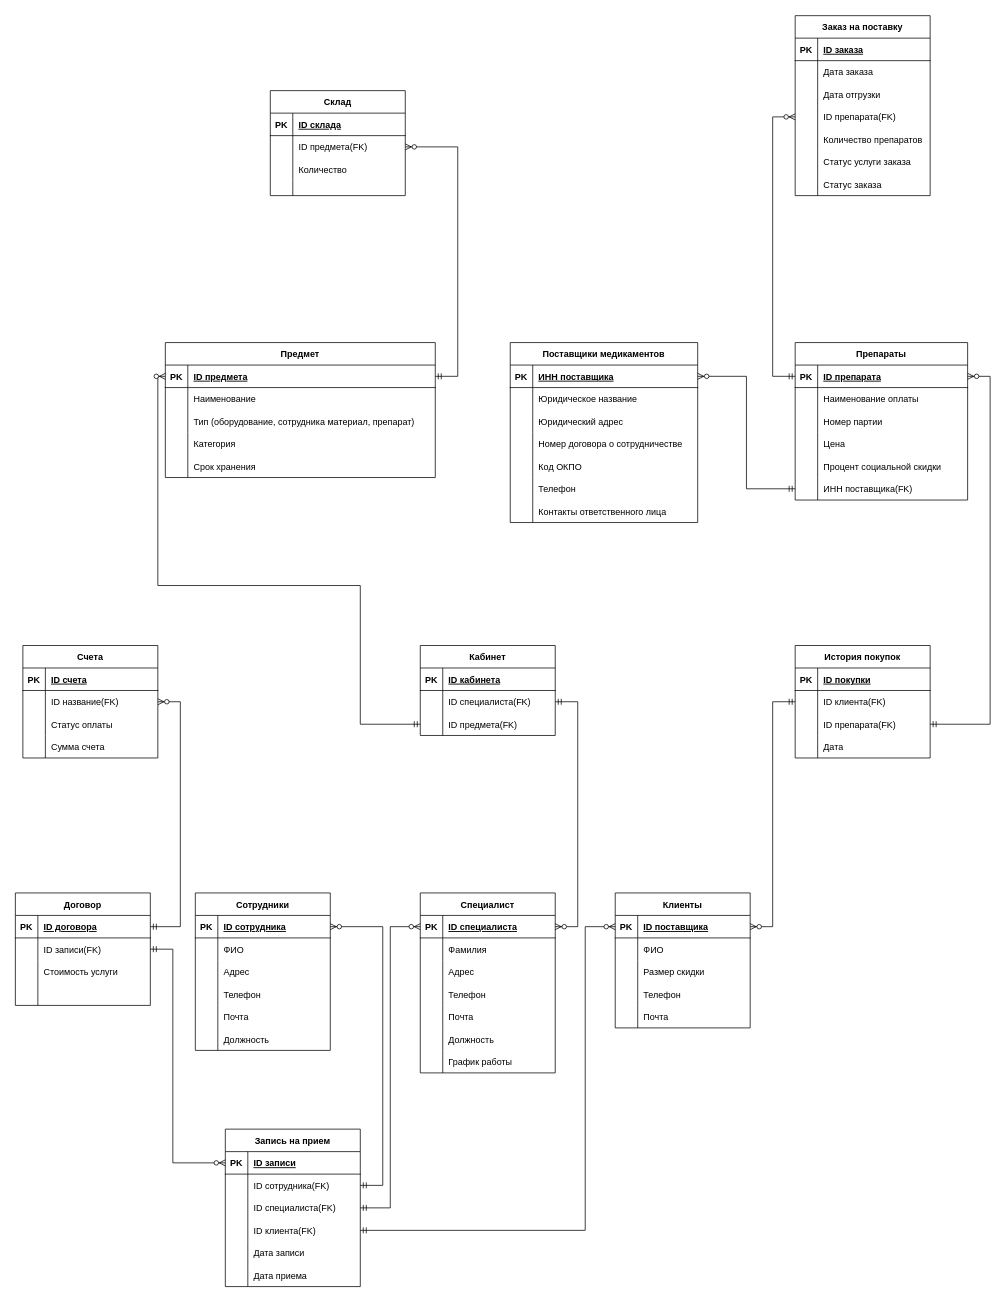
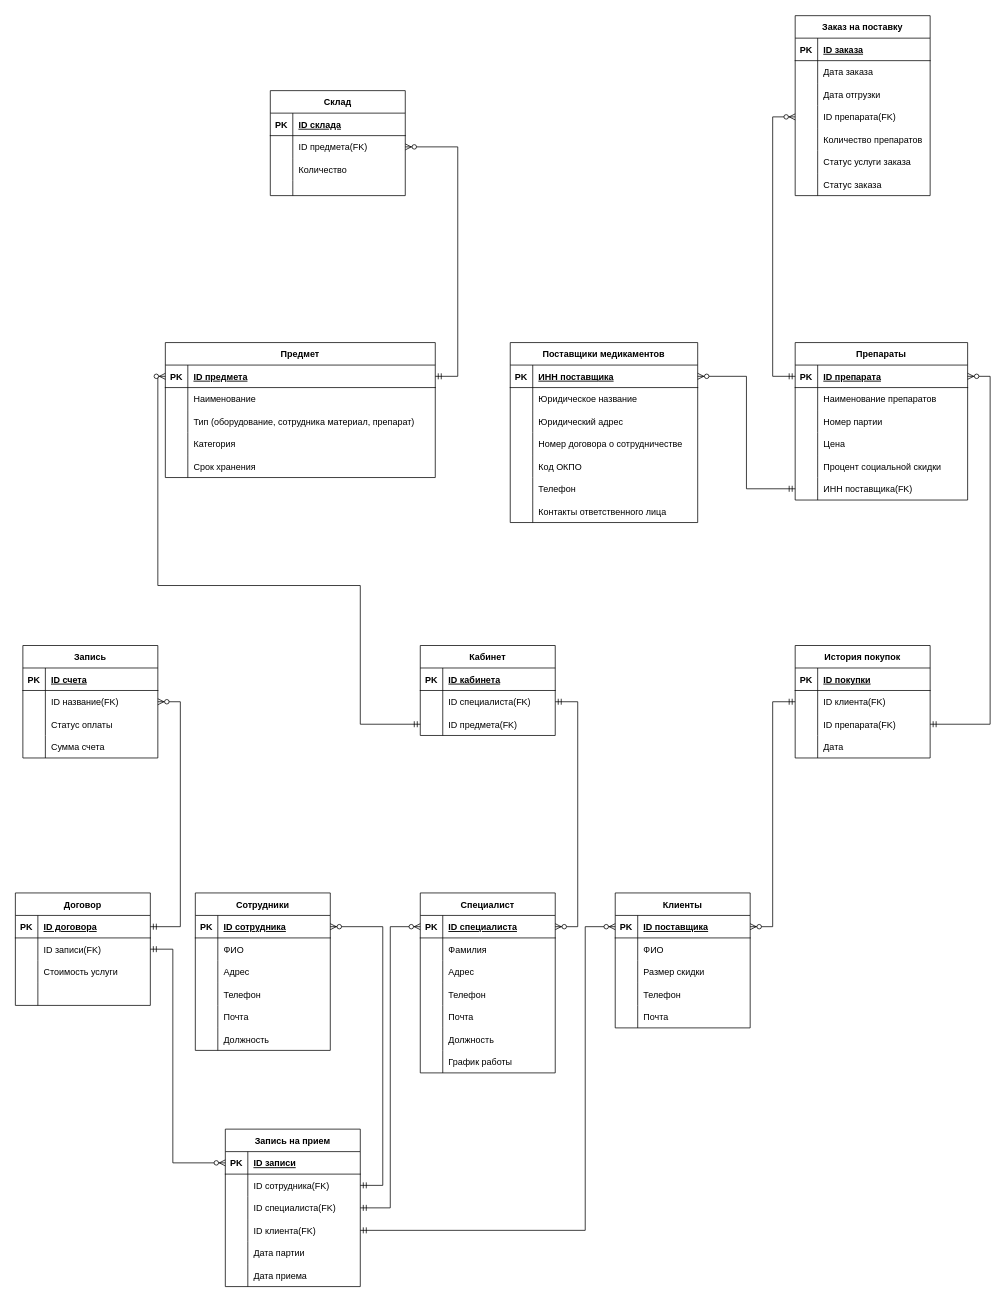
node "Наименование оплаты": label "Наименование оплаты" -> "Наименование препаратов"
node "Счета": label "Счета" -> "Запись"
node "Дата записи": label "Дата записи" -> "Дата партии"
